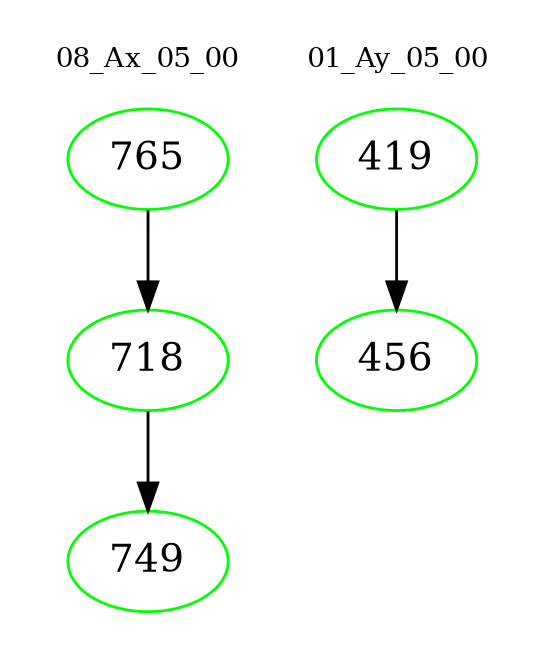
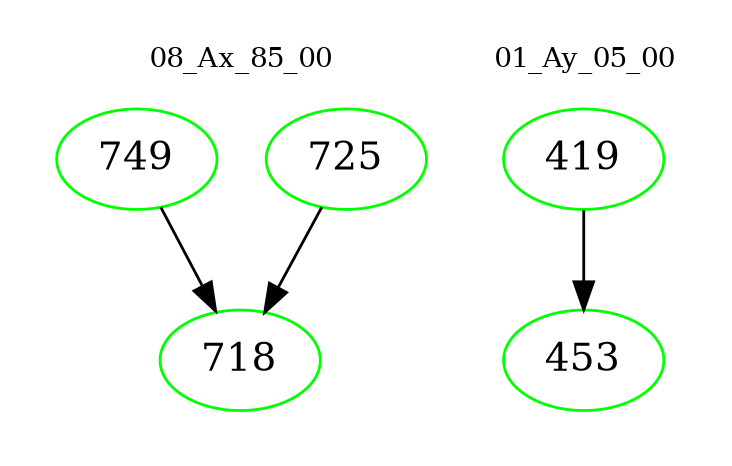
cluster "08_Ax_05_00": label "08_Ax_05_00" -> "08_Ax_85_00"
node "765": label "765" -> "725"
node "456": label "456" -> "453"
edge "718" -> "749": reversed
